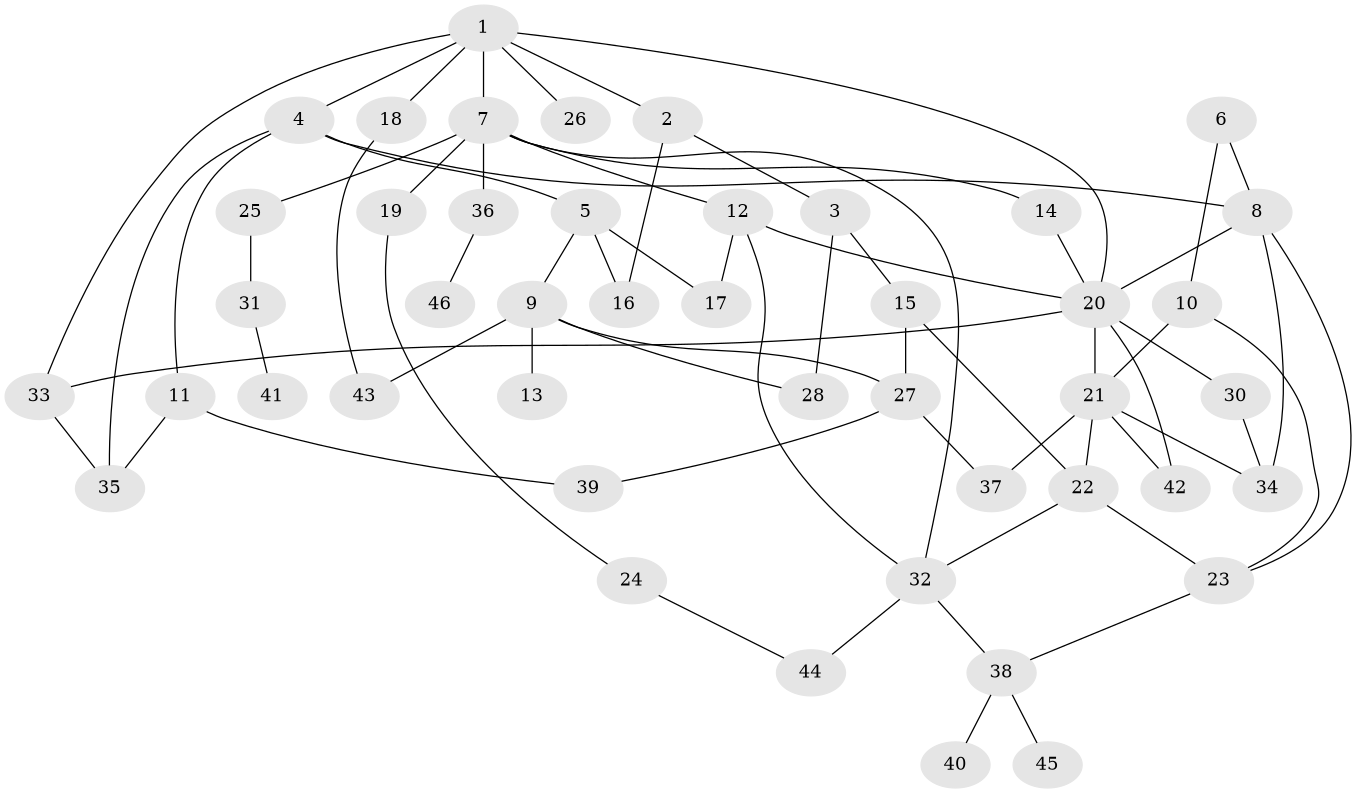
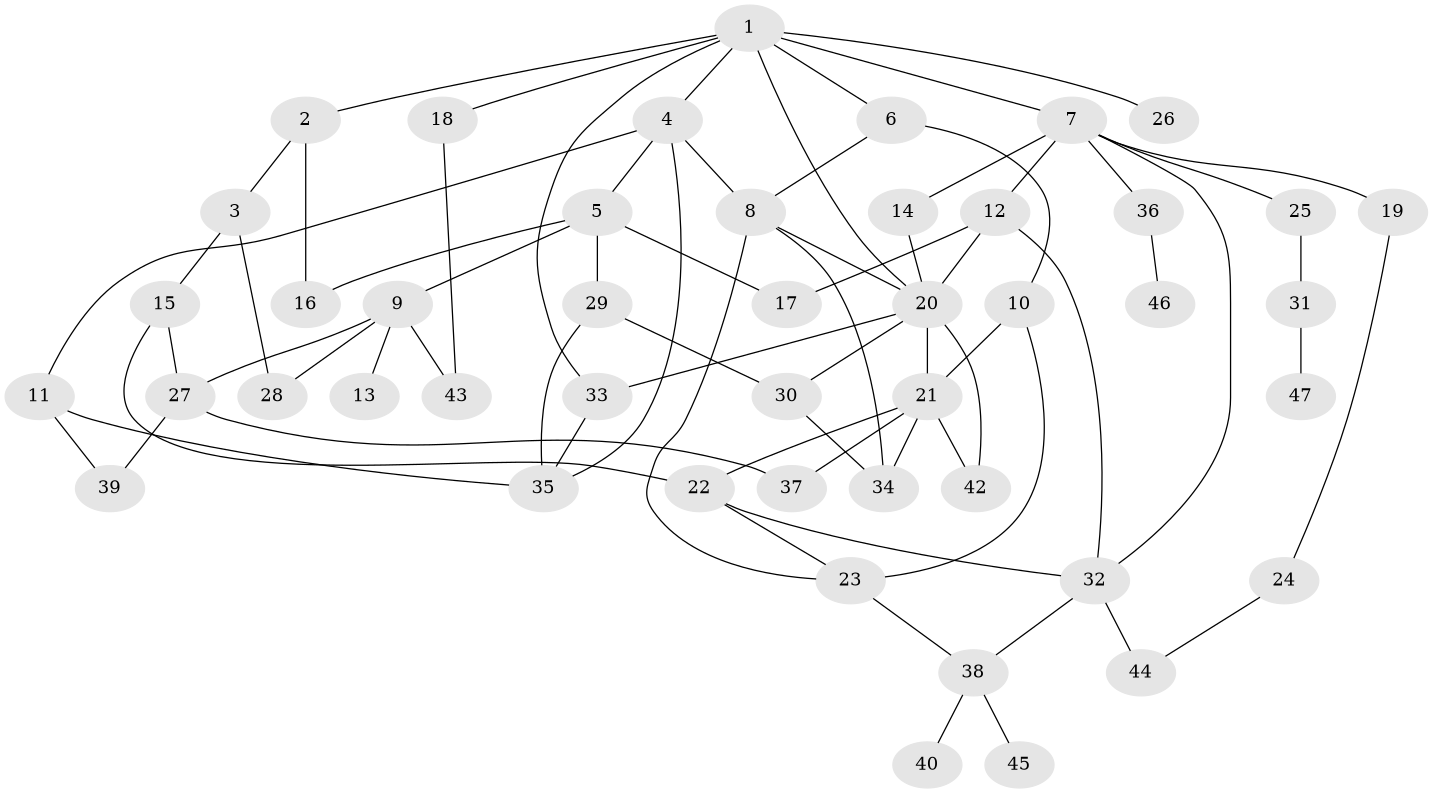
edge "1" -- "6": added
node "29": added
node "41": label "41" -> "47"
